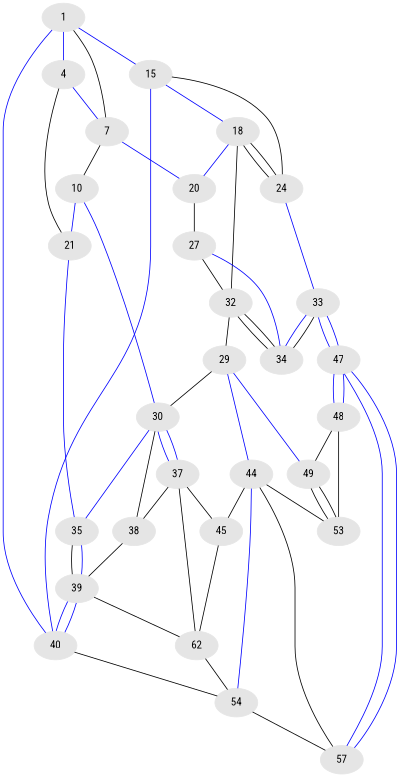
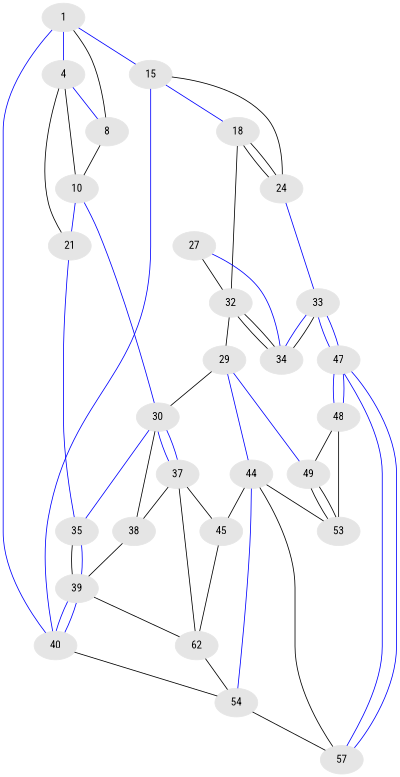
edge "4" -- "10": added
node "7": label "7" -> "8"
node "20": removed
